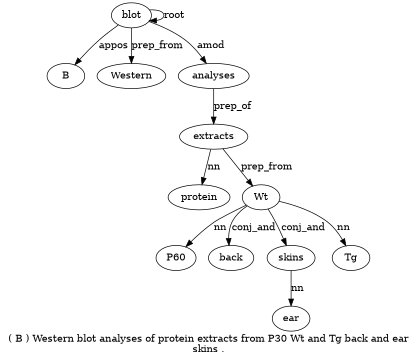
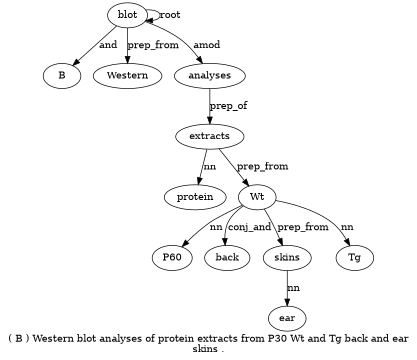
edge "blot" -> "B": label "appos" -> "and"
edge "Wt" -> "skins": label "conj_and" -> "prep_from"
